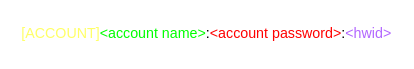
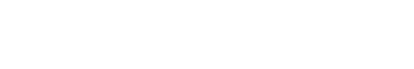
node "[ACCOUNT]<account name>:<account password>:<hwid>": removed
